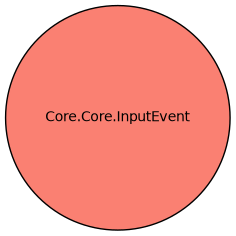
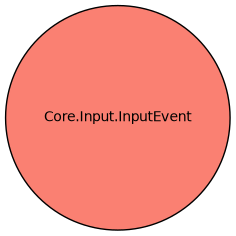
node "Core.Core.InputEvent": label "Core.Core.InputEvent" -> "Core.Input.InputEvent"
